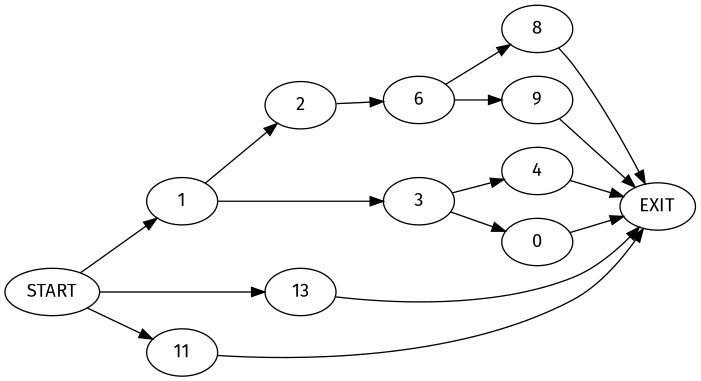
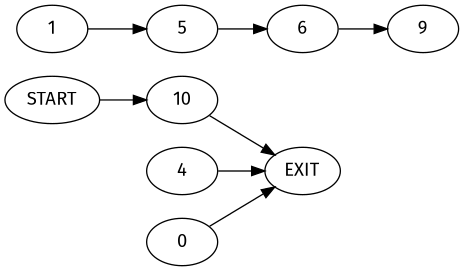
node "8": removed
node "2": label "2" -> "5"
edge "9" -> "EXIT": removed
node "3": removed
edge "START" -> "1": removed
node "13": label "13" -> "10"
node "11": removed
